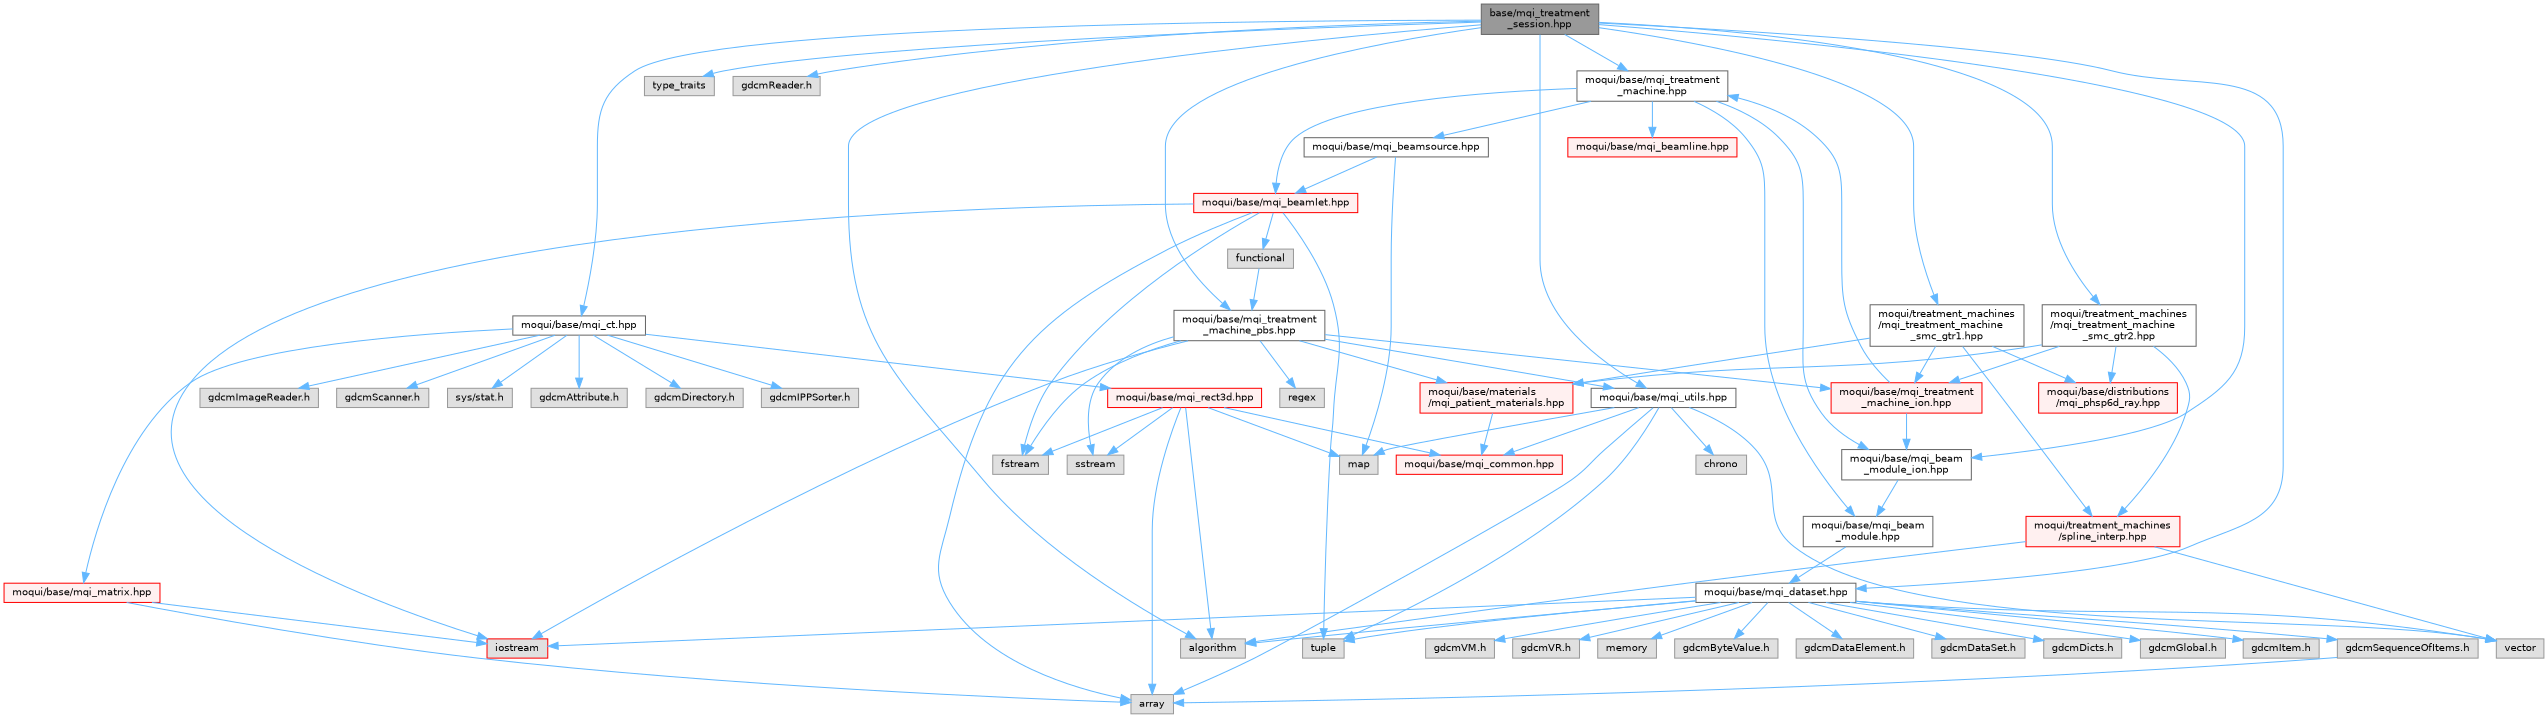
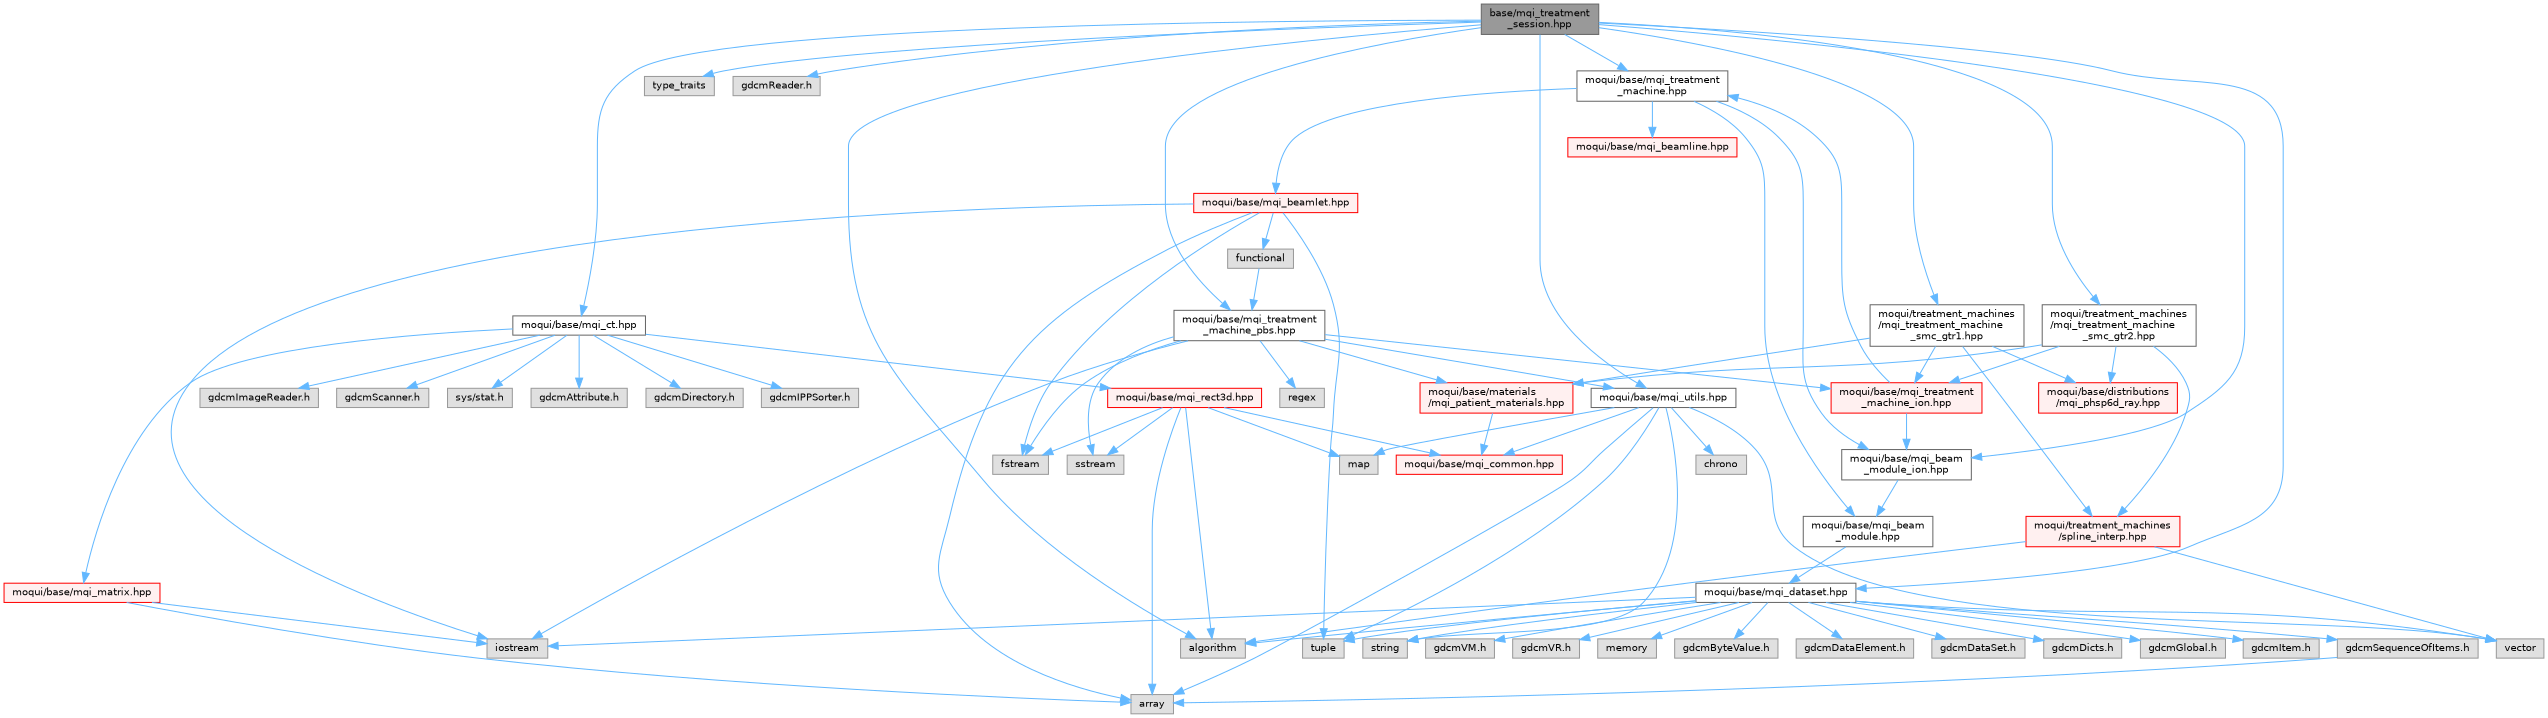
node "moqui/base/mqi_beamsource.hpp": removed
node "iostream": color red -> grey60
node "string": added
